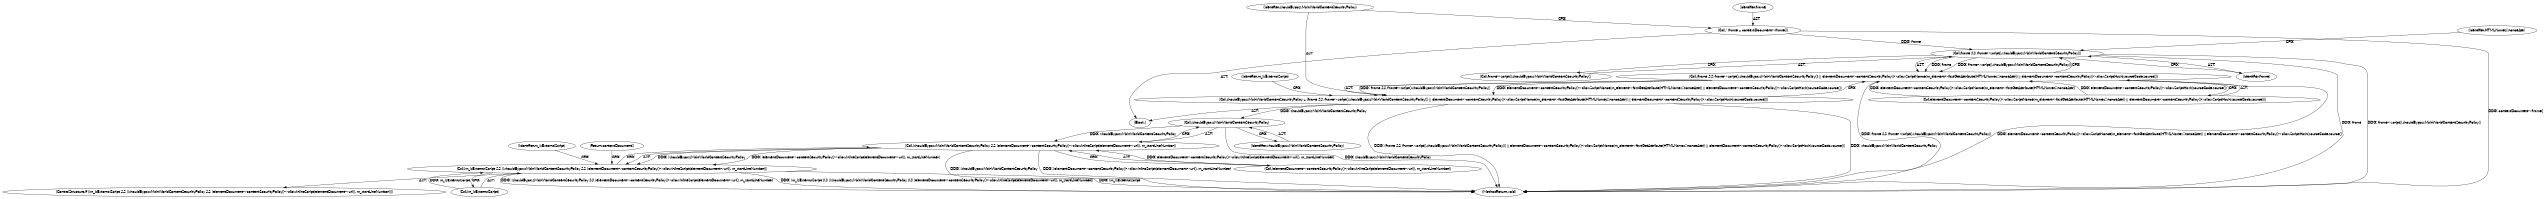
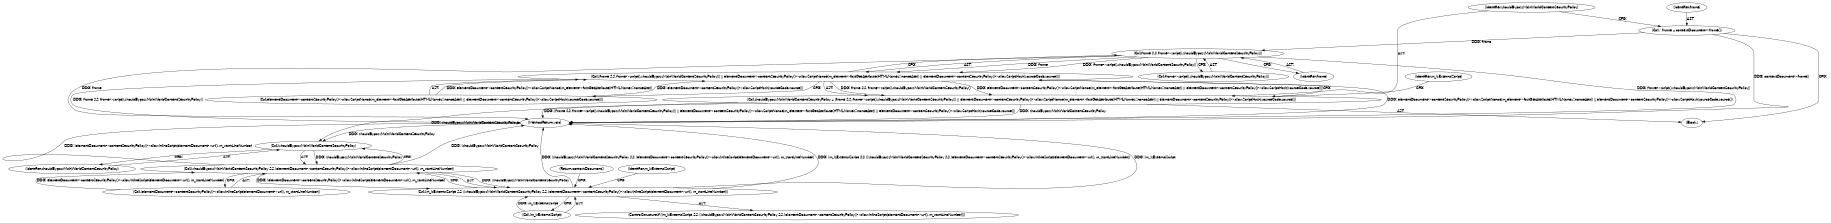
node "(Identifier,HTMLNames::nonceAttr)": removed
edge "(Call,* frame = contextDocument->frame())" -> "(Block,)": label "AST: " -> "CFG: "
edge "(Call,!shouldBypassMainWorldContentSecurityPolicy)" -> "(MethodReturn,void)": reversed
